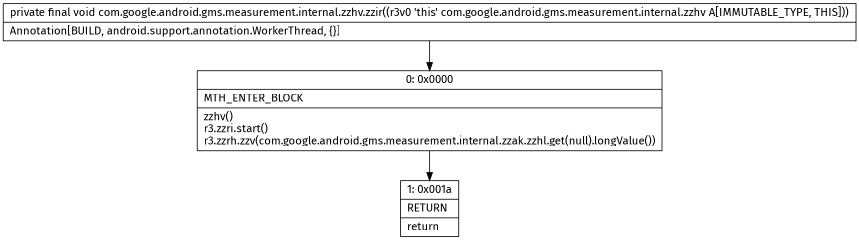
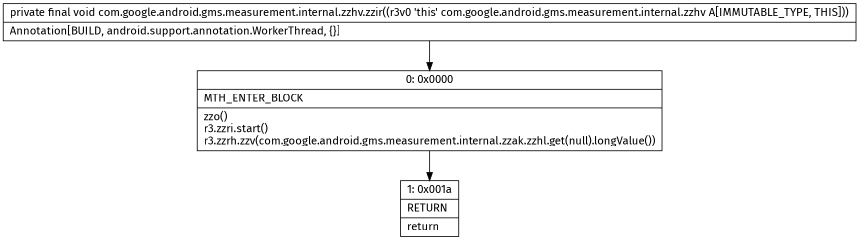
node "0: 0x0000": text "zzhv()" -> "zzo()"
